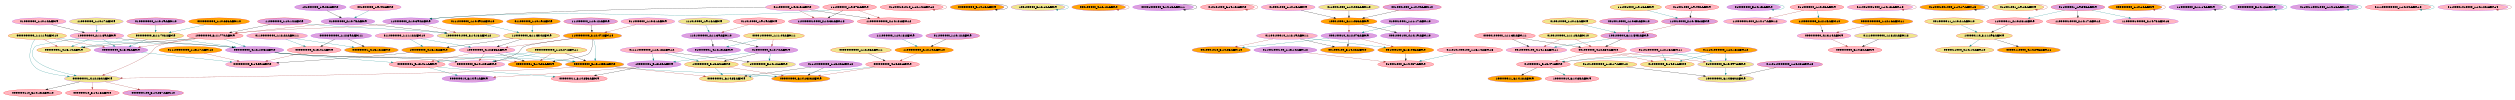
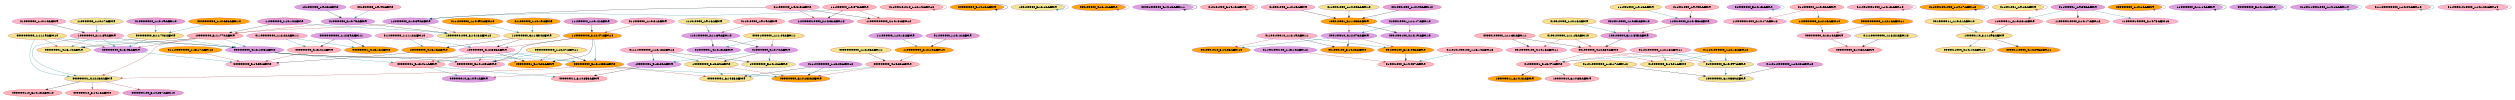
edge "100100000_3-11:505-LEN:9" -> "00100000100_4-14:15-LEN:11": removed
